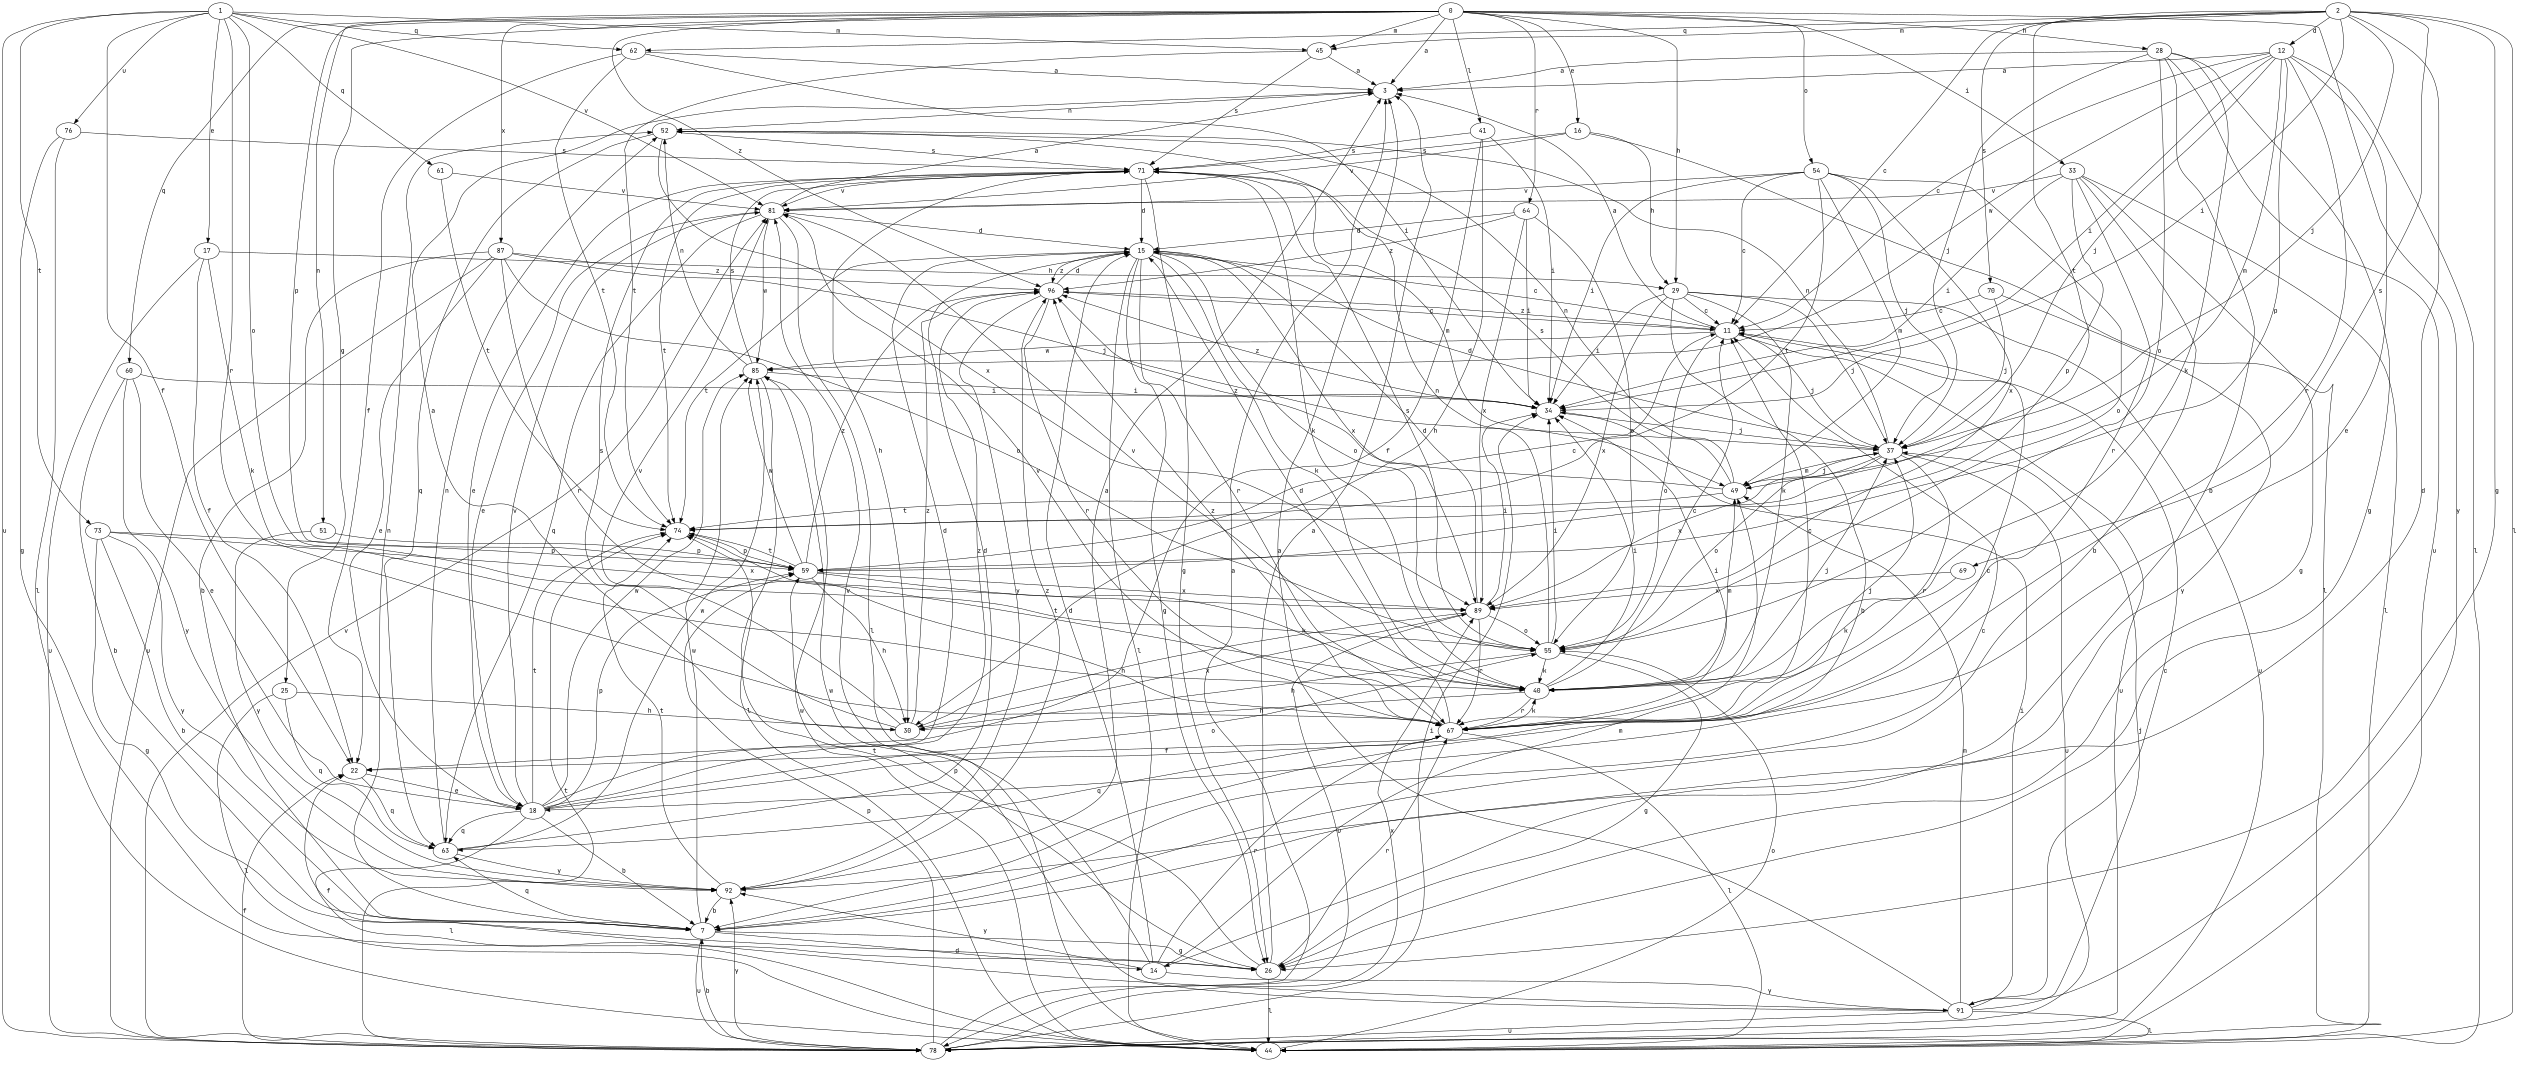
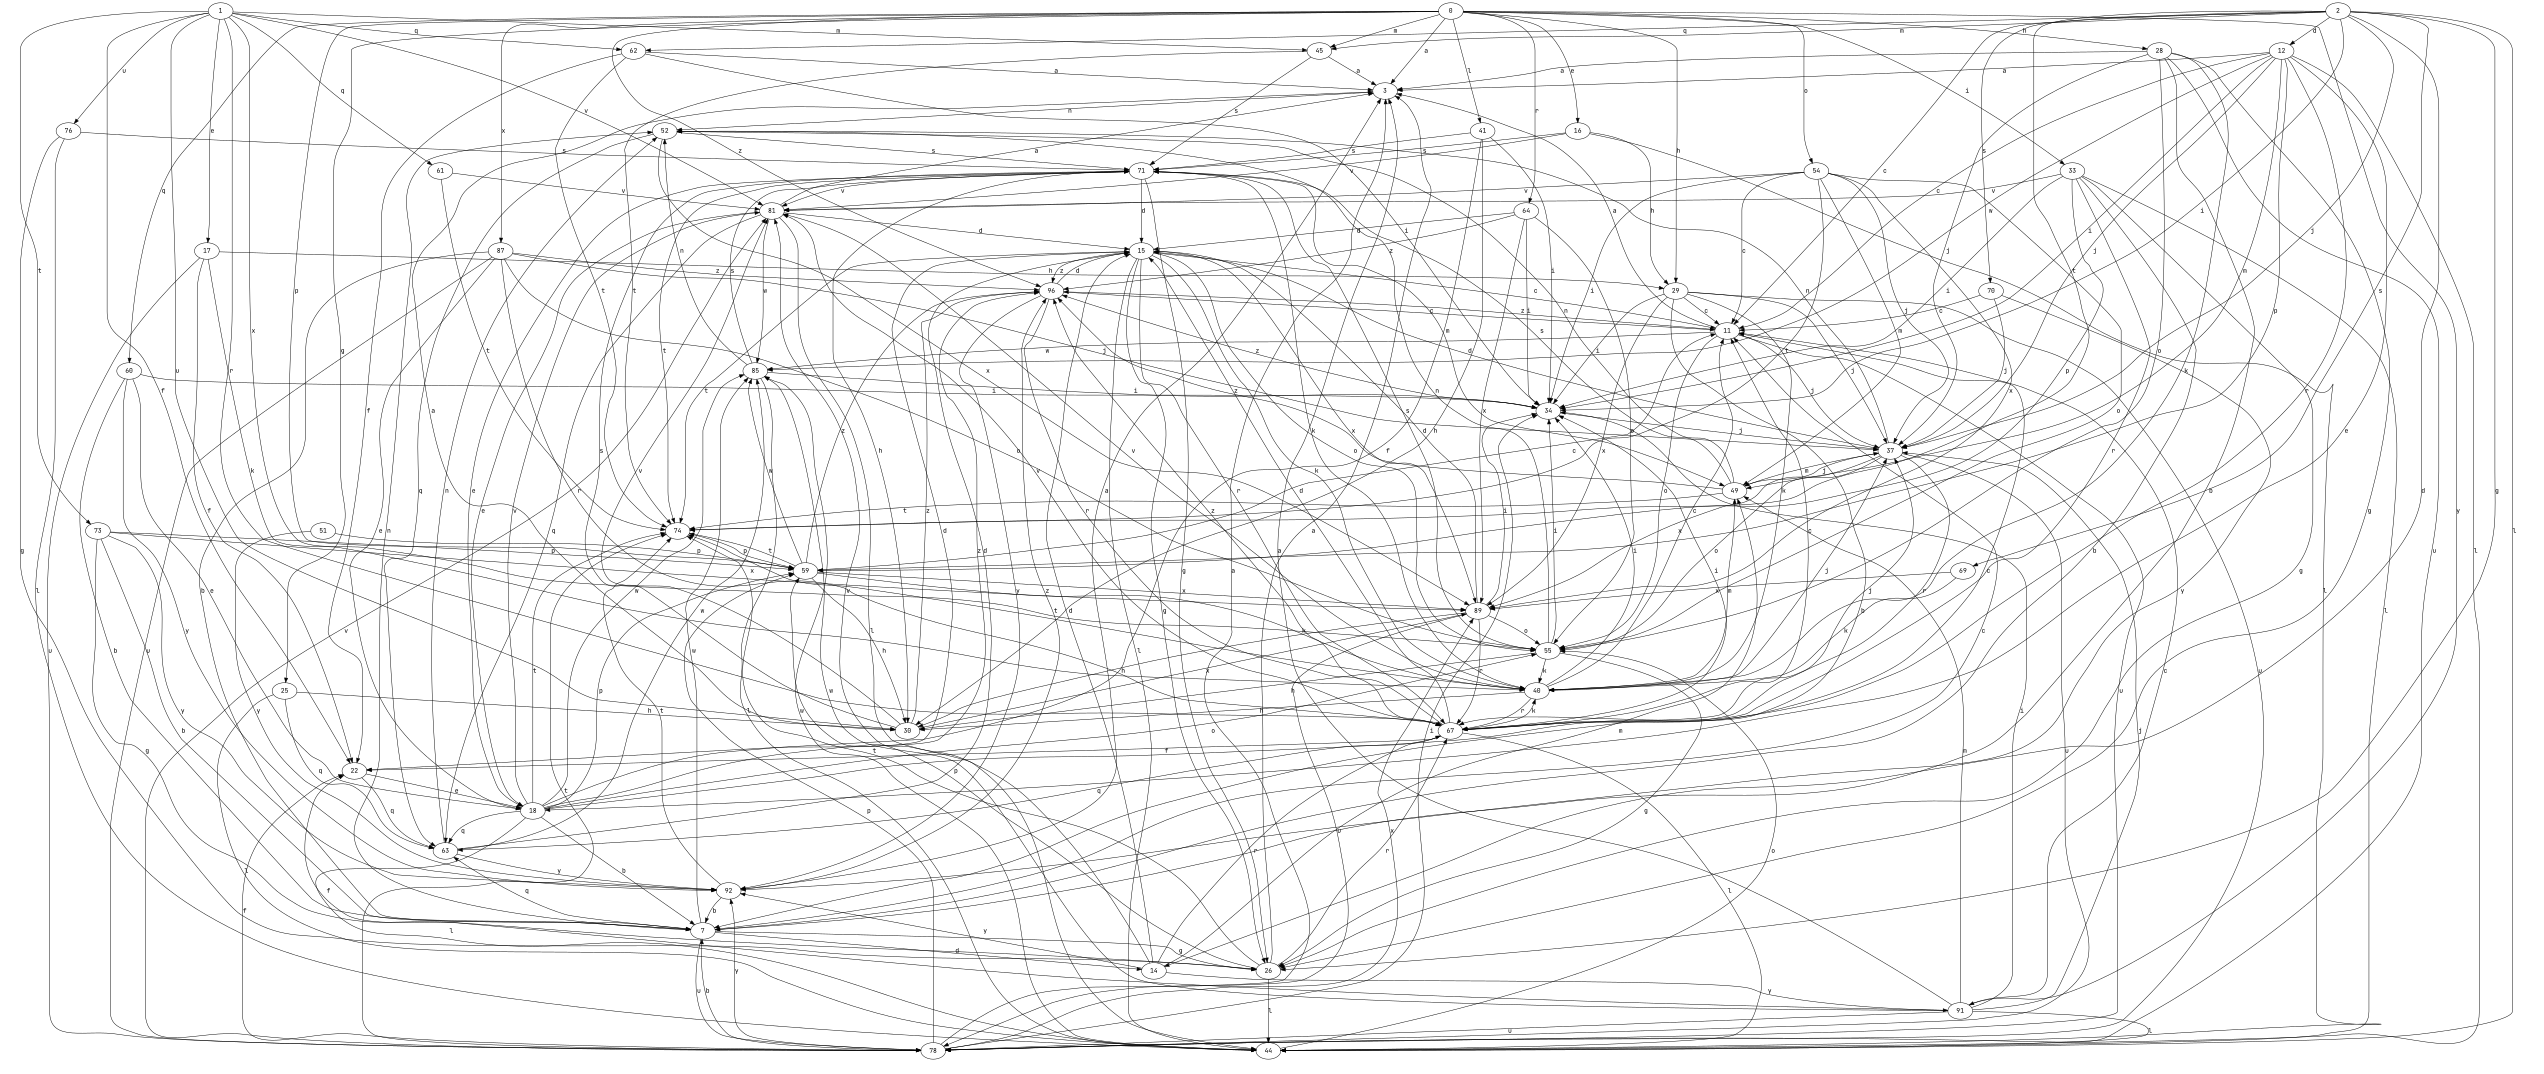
edge "0" -> "51": removed, label "n"
edge "1" -> "55": label "o" -> "x"
edge "1" -> "78": now "1" -> "30"
